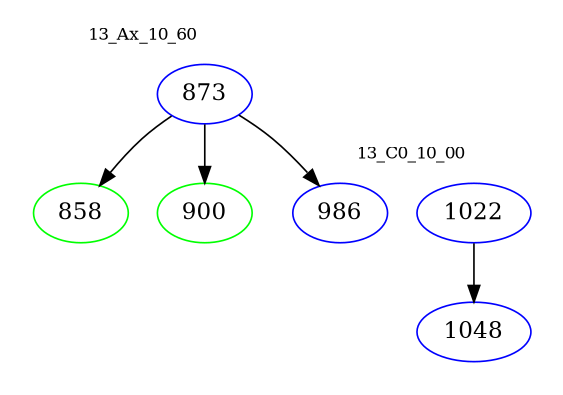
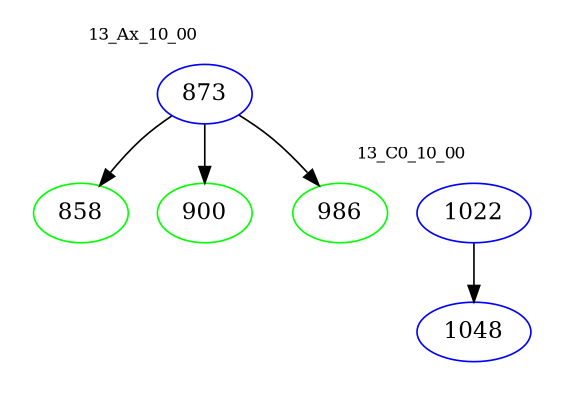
cluster "13_Ax_10_60": label "13_Ax_10_60" -> "13_Ax_10_00"
node "986": color blue -> green
